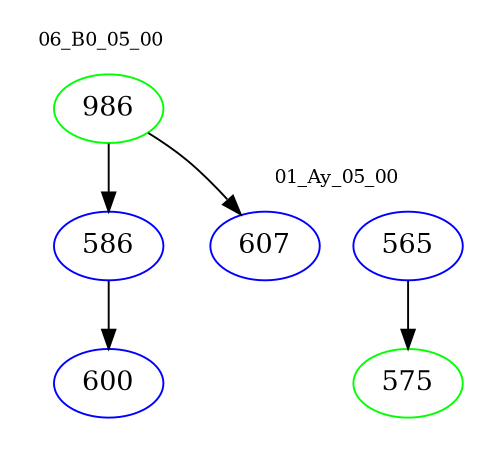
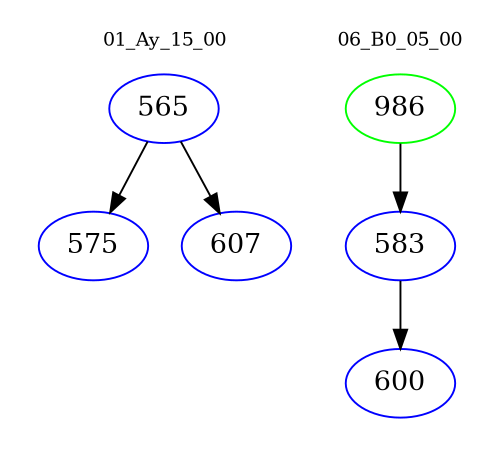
cluster "01_Ay_05_00": label "01_Ay_05_00" -> "01_Ay_15_00"
edge "986" -> "607": now "565" -> "607"
node "586": label "586" -> "583"
node "575": color green -> blue
